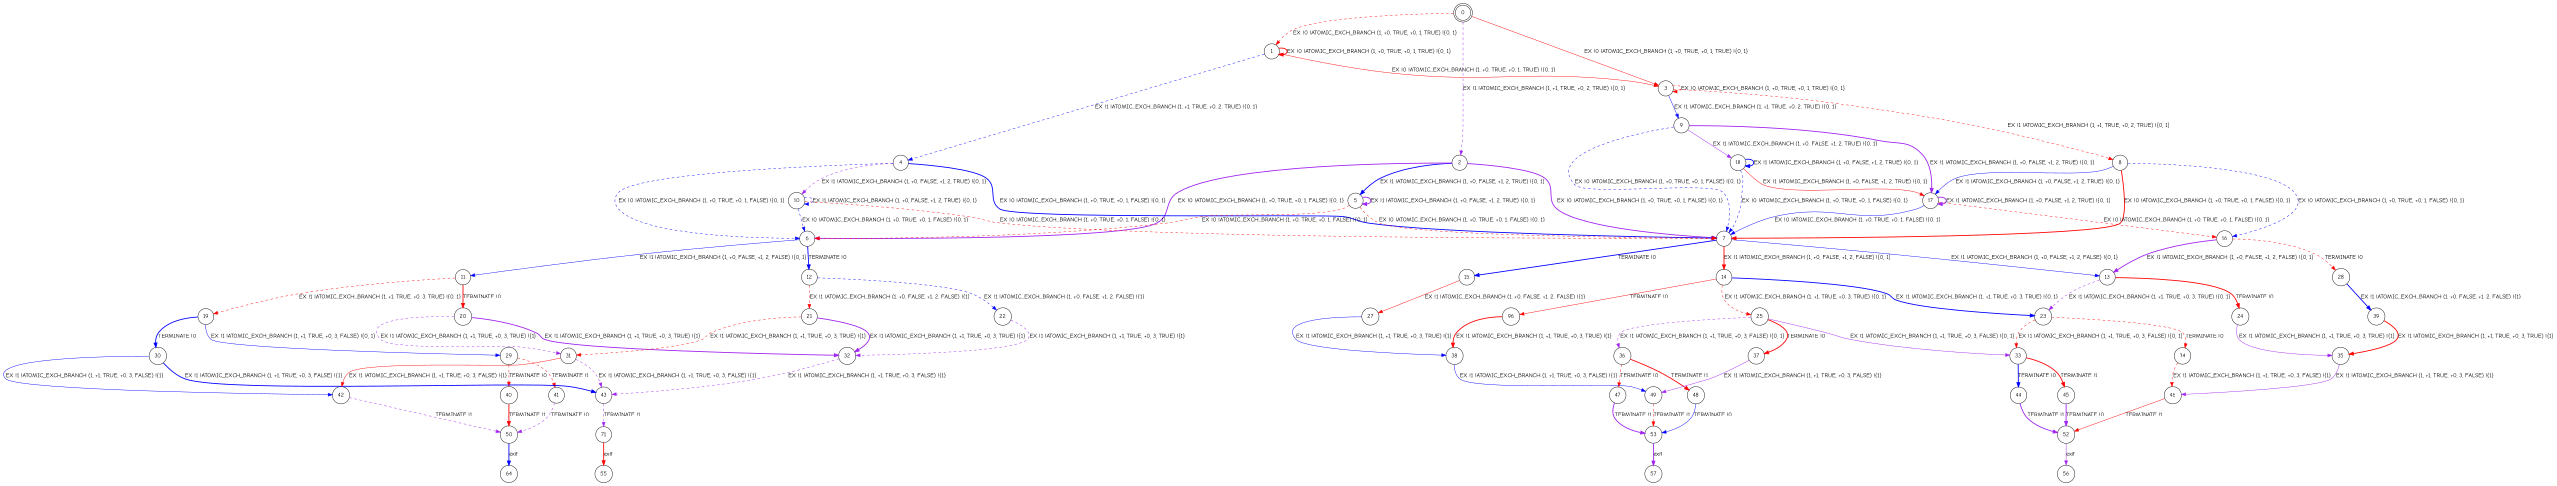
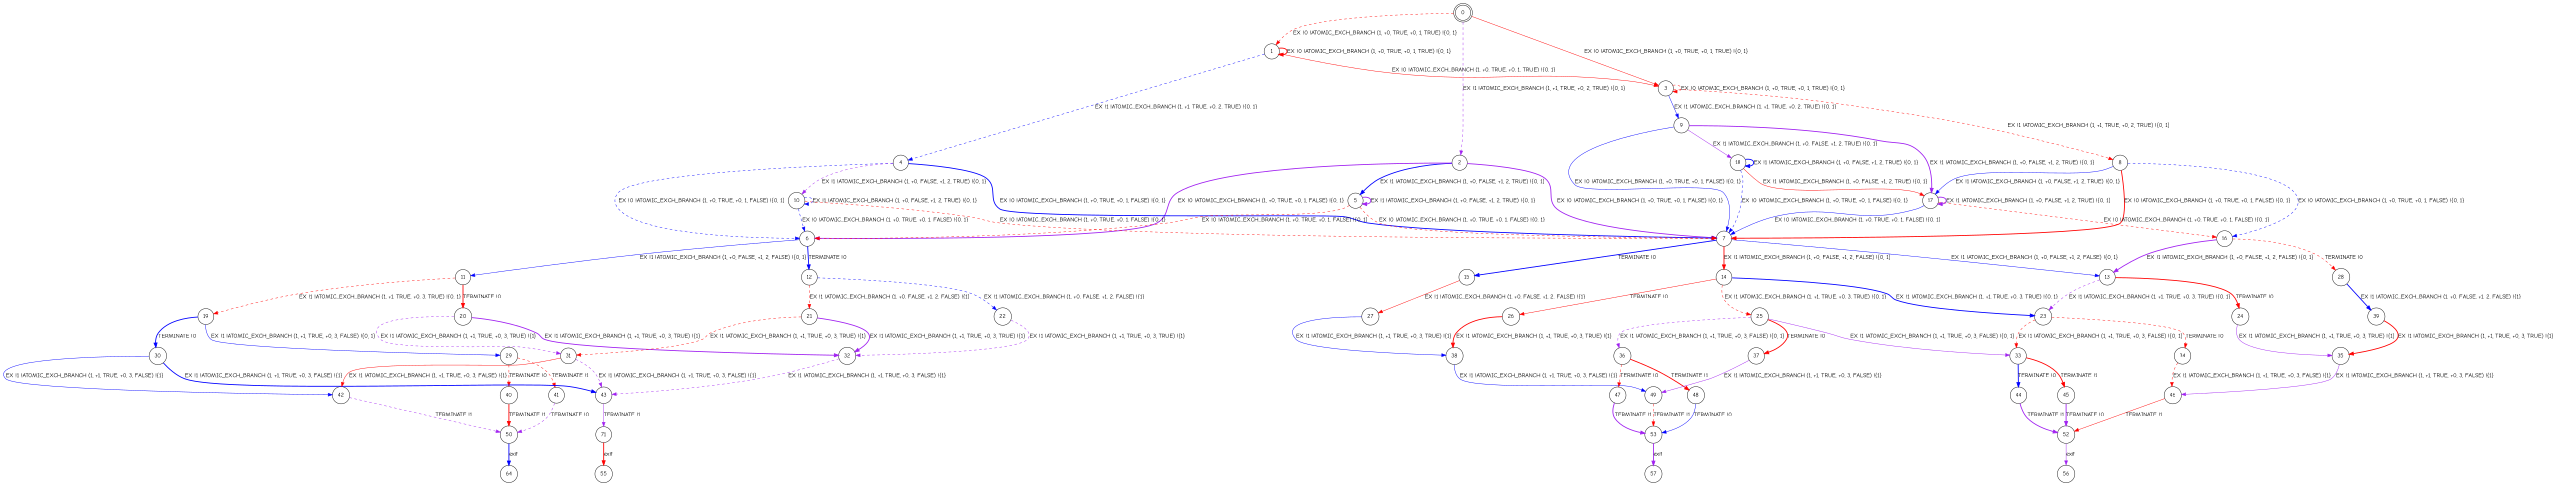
edge "9" -> "7": style dashed -> solid
node "96": label "96" -> "26"
edge "43" -> "71": style dashed -> solid
